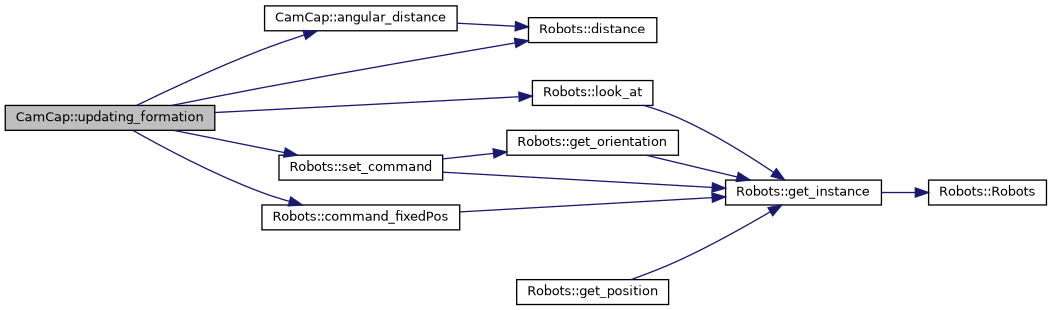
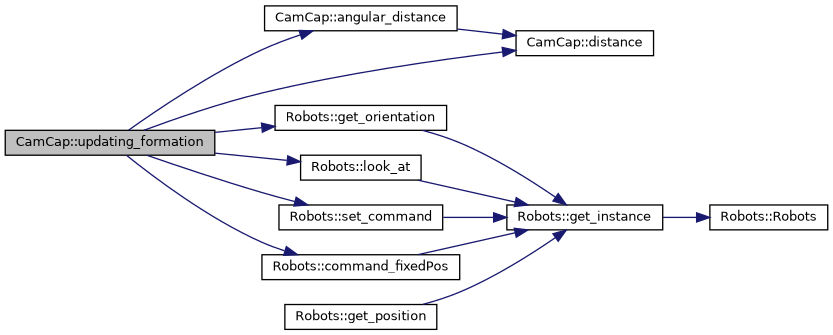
node "Robots::distance": label "Robots::distance" -> "CamCap::distance"
edge "Robots::set_command" -> "Robots::get_orientation": now "CamCap::updating_formation" -> "Robots::get_orientation"
